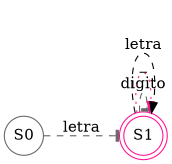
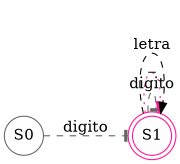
edge "S0" -> "S1": label "letra" -> "digito"
